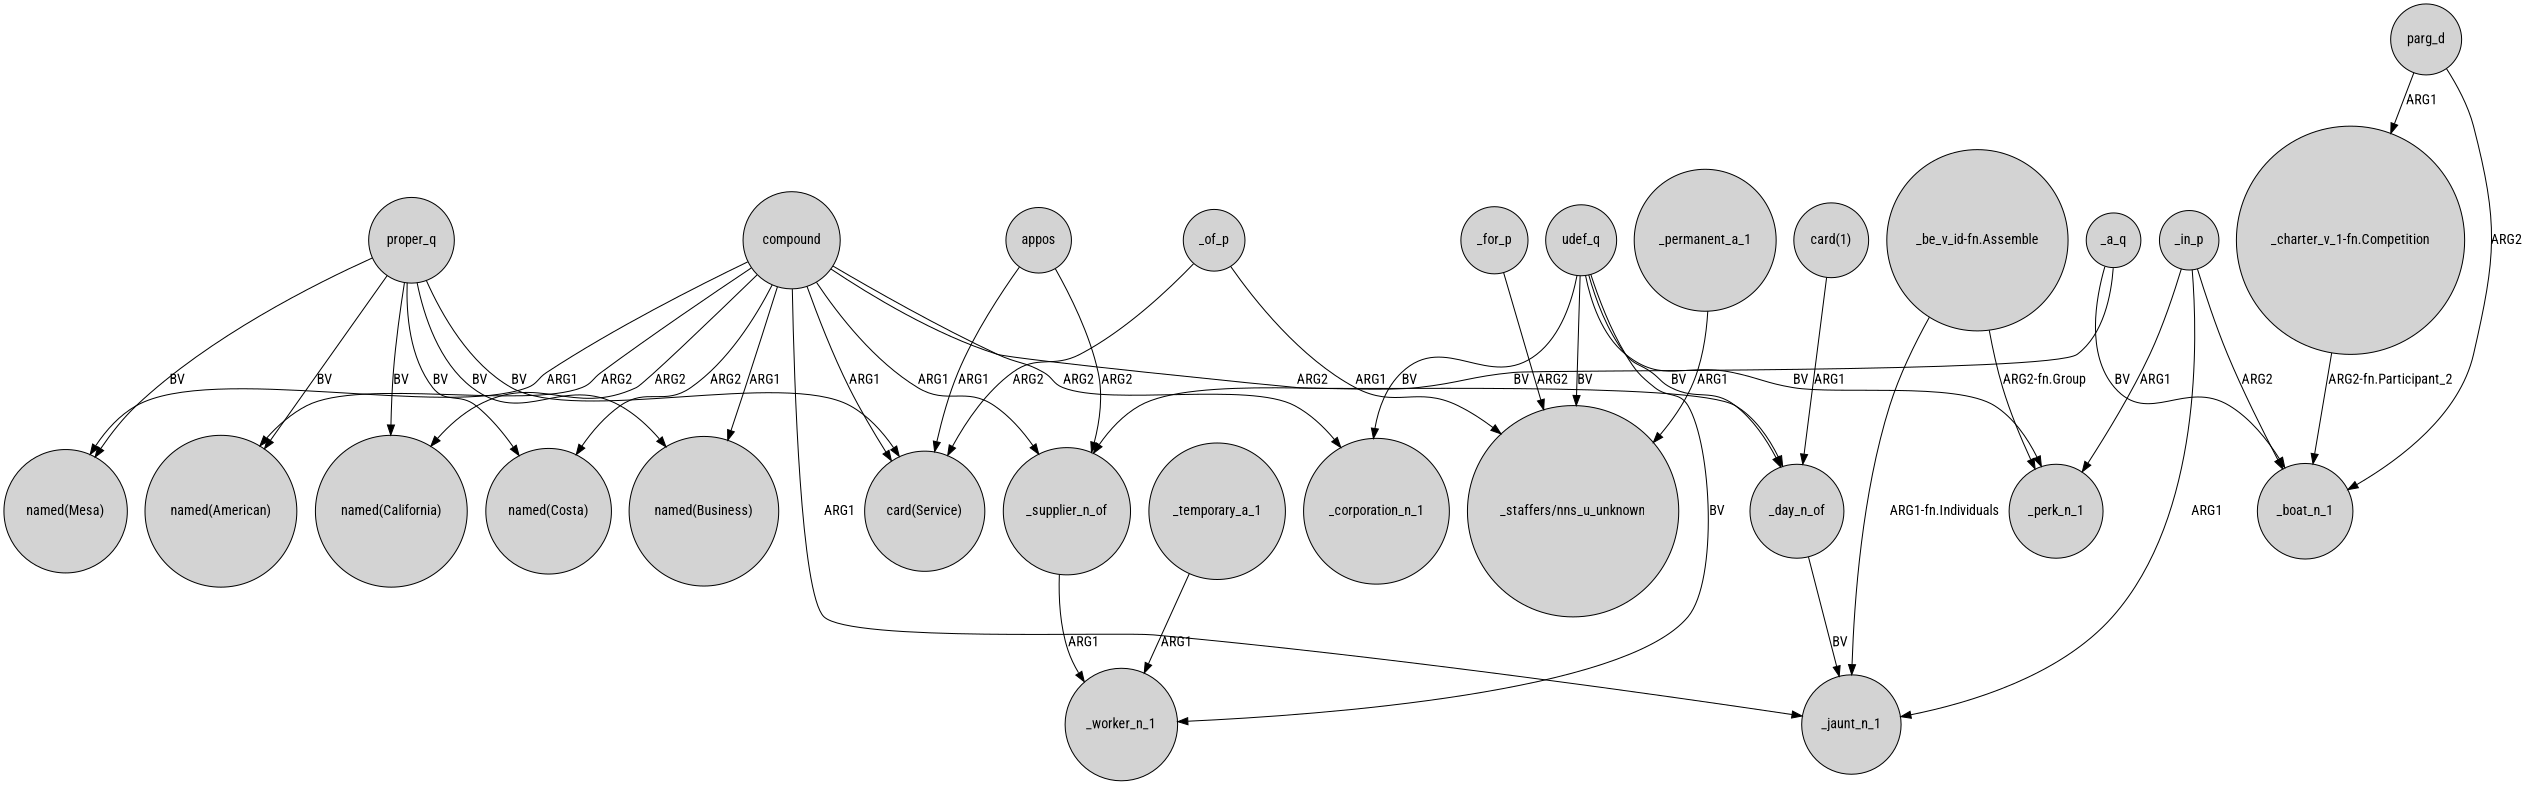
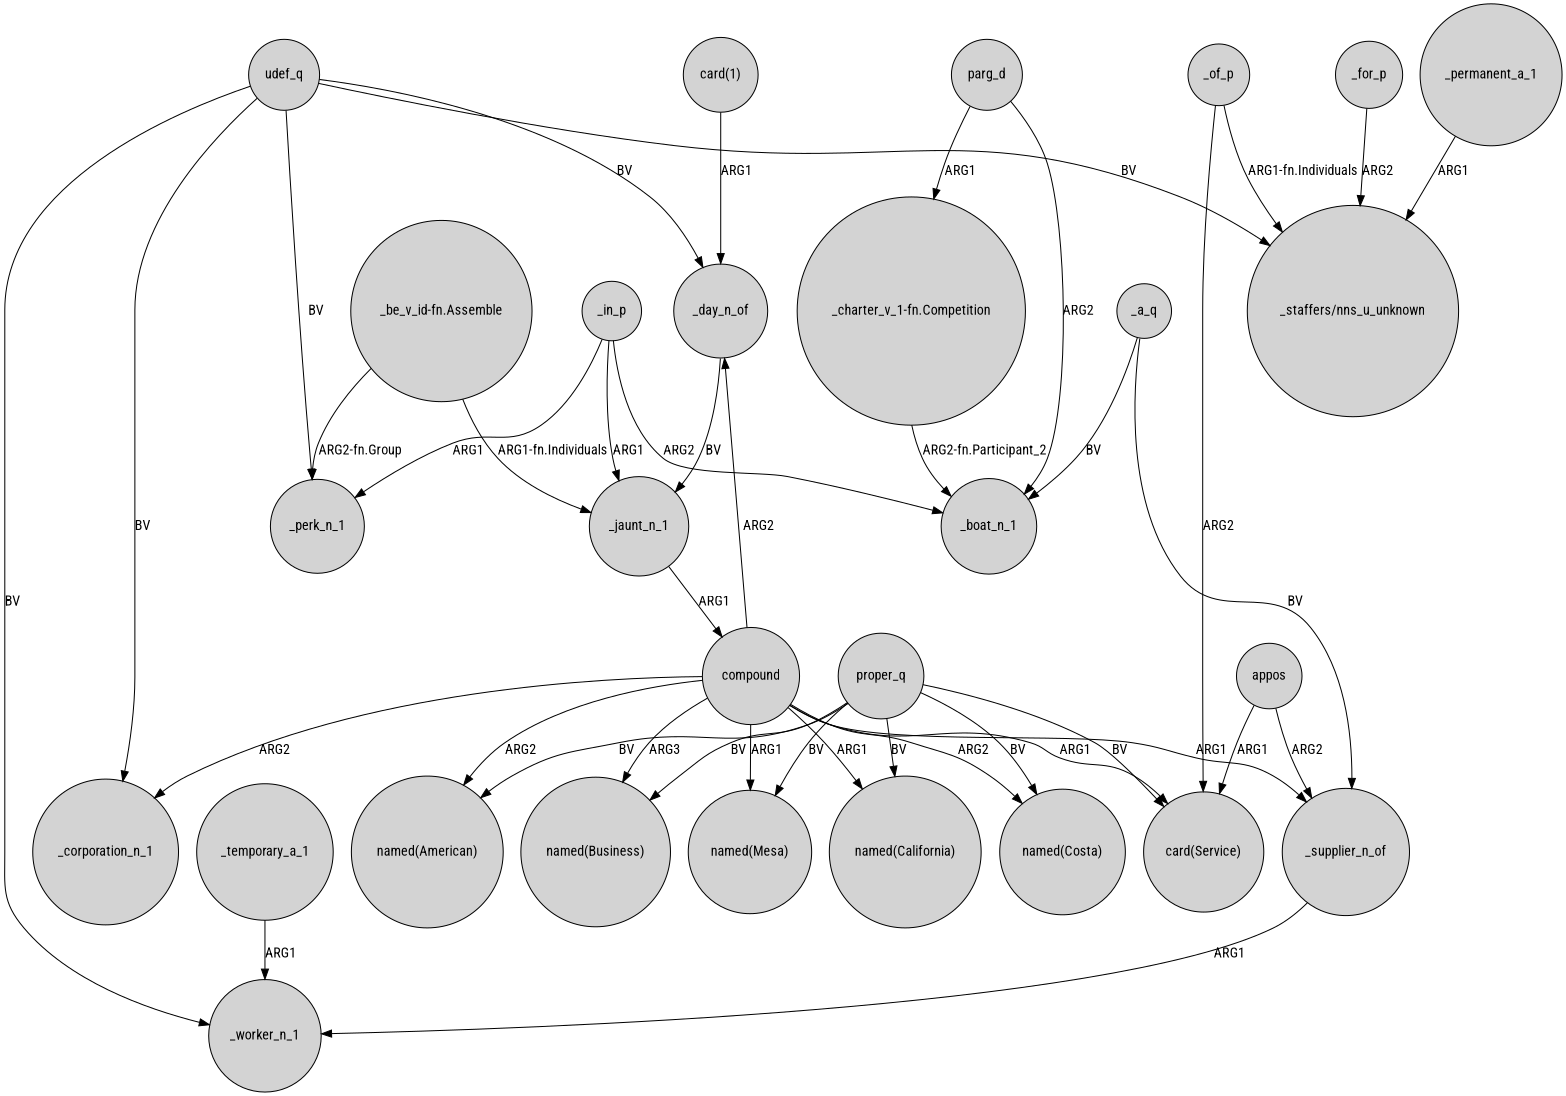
edge "compound" -> "named(California)": label "ARG2" -> "ARG1"
edge "compound" -> "named(Business)": label "ARG1" -> "ARG3"
edge "_of_p" -> "_staffers/nns_u_unknown": label "ARG1" -> "ARG1-fn.Individuals"
edge "compound" -> "_jaunt_n_1": reversed
